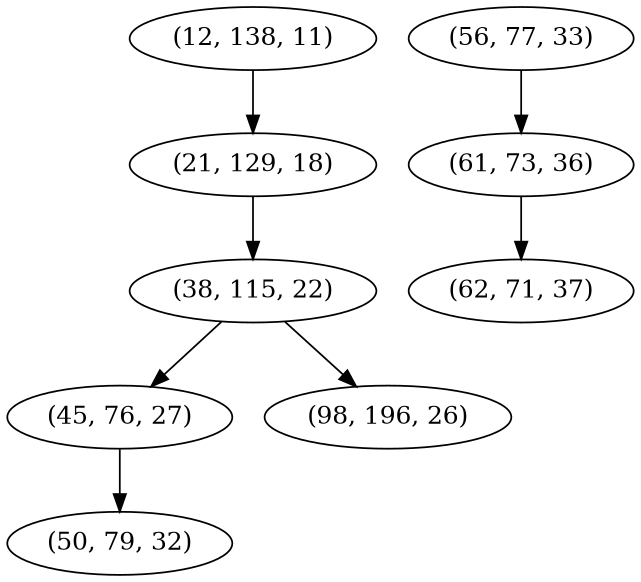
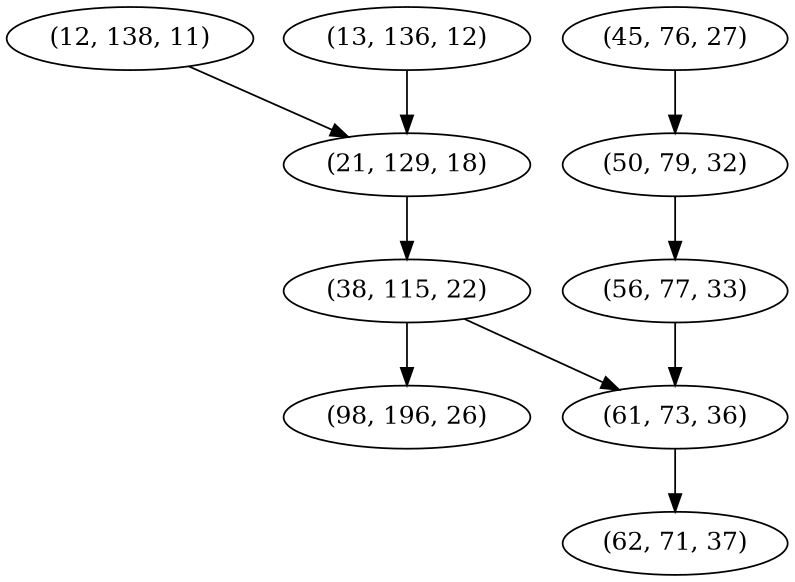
node "(13, 136, 12)": added
edge "(50, 79, 32)" -> "(56, 77, 33)": added
edge "(38, 115, 22)" -> "(45, 76, 27)": now "(38, 115, 22)" -> "(61, 73, 36)"
